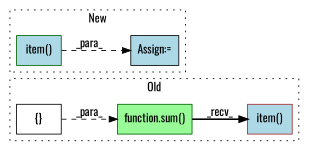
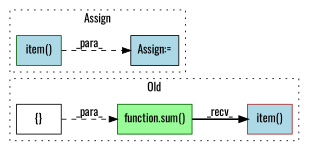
cluster "New": label "New" -> "Assign"
